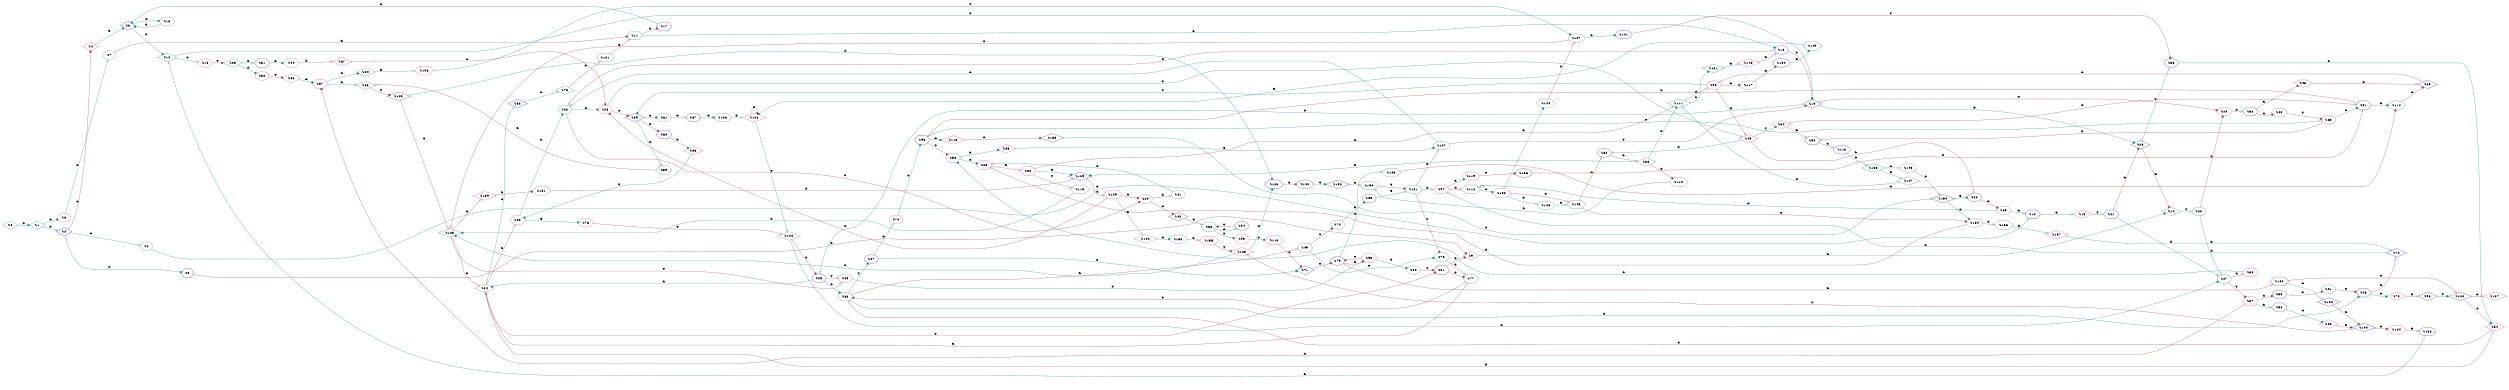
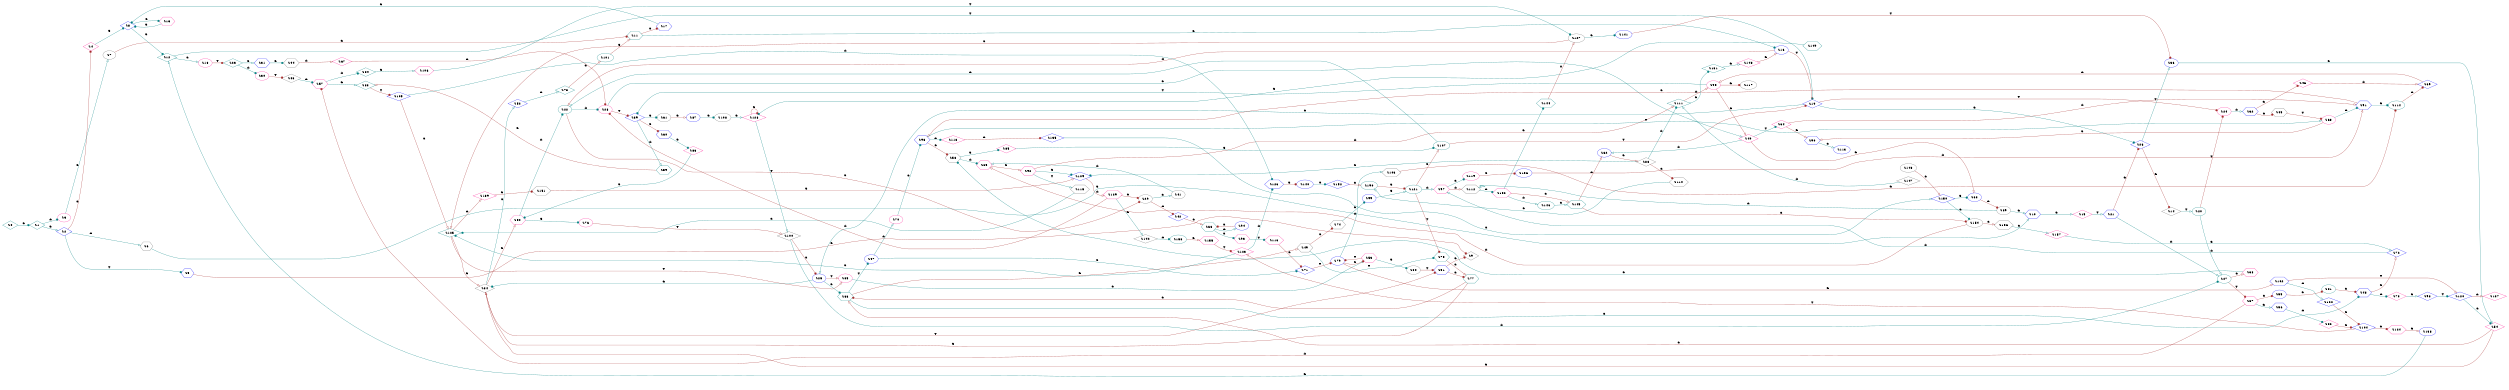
node "S13": color gray40 -> deeppink
node "S134": removed
node "S133": removed
edge "S119" -> "S136": label "T" -> "C"
edge "S9" -> "S14": removed, label "G"
edge "S48" -> "S73": label "T" -> "A"
